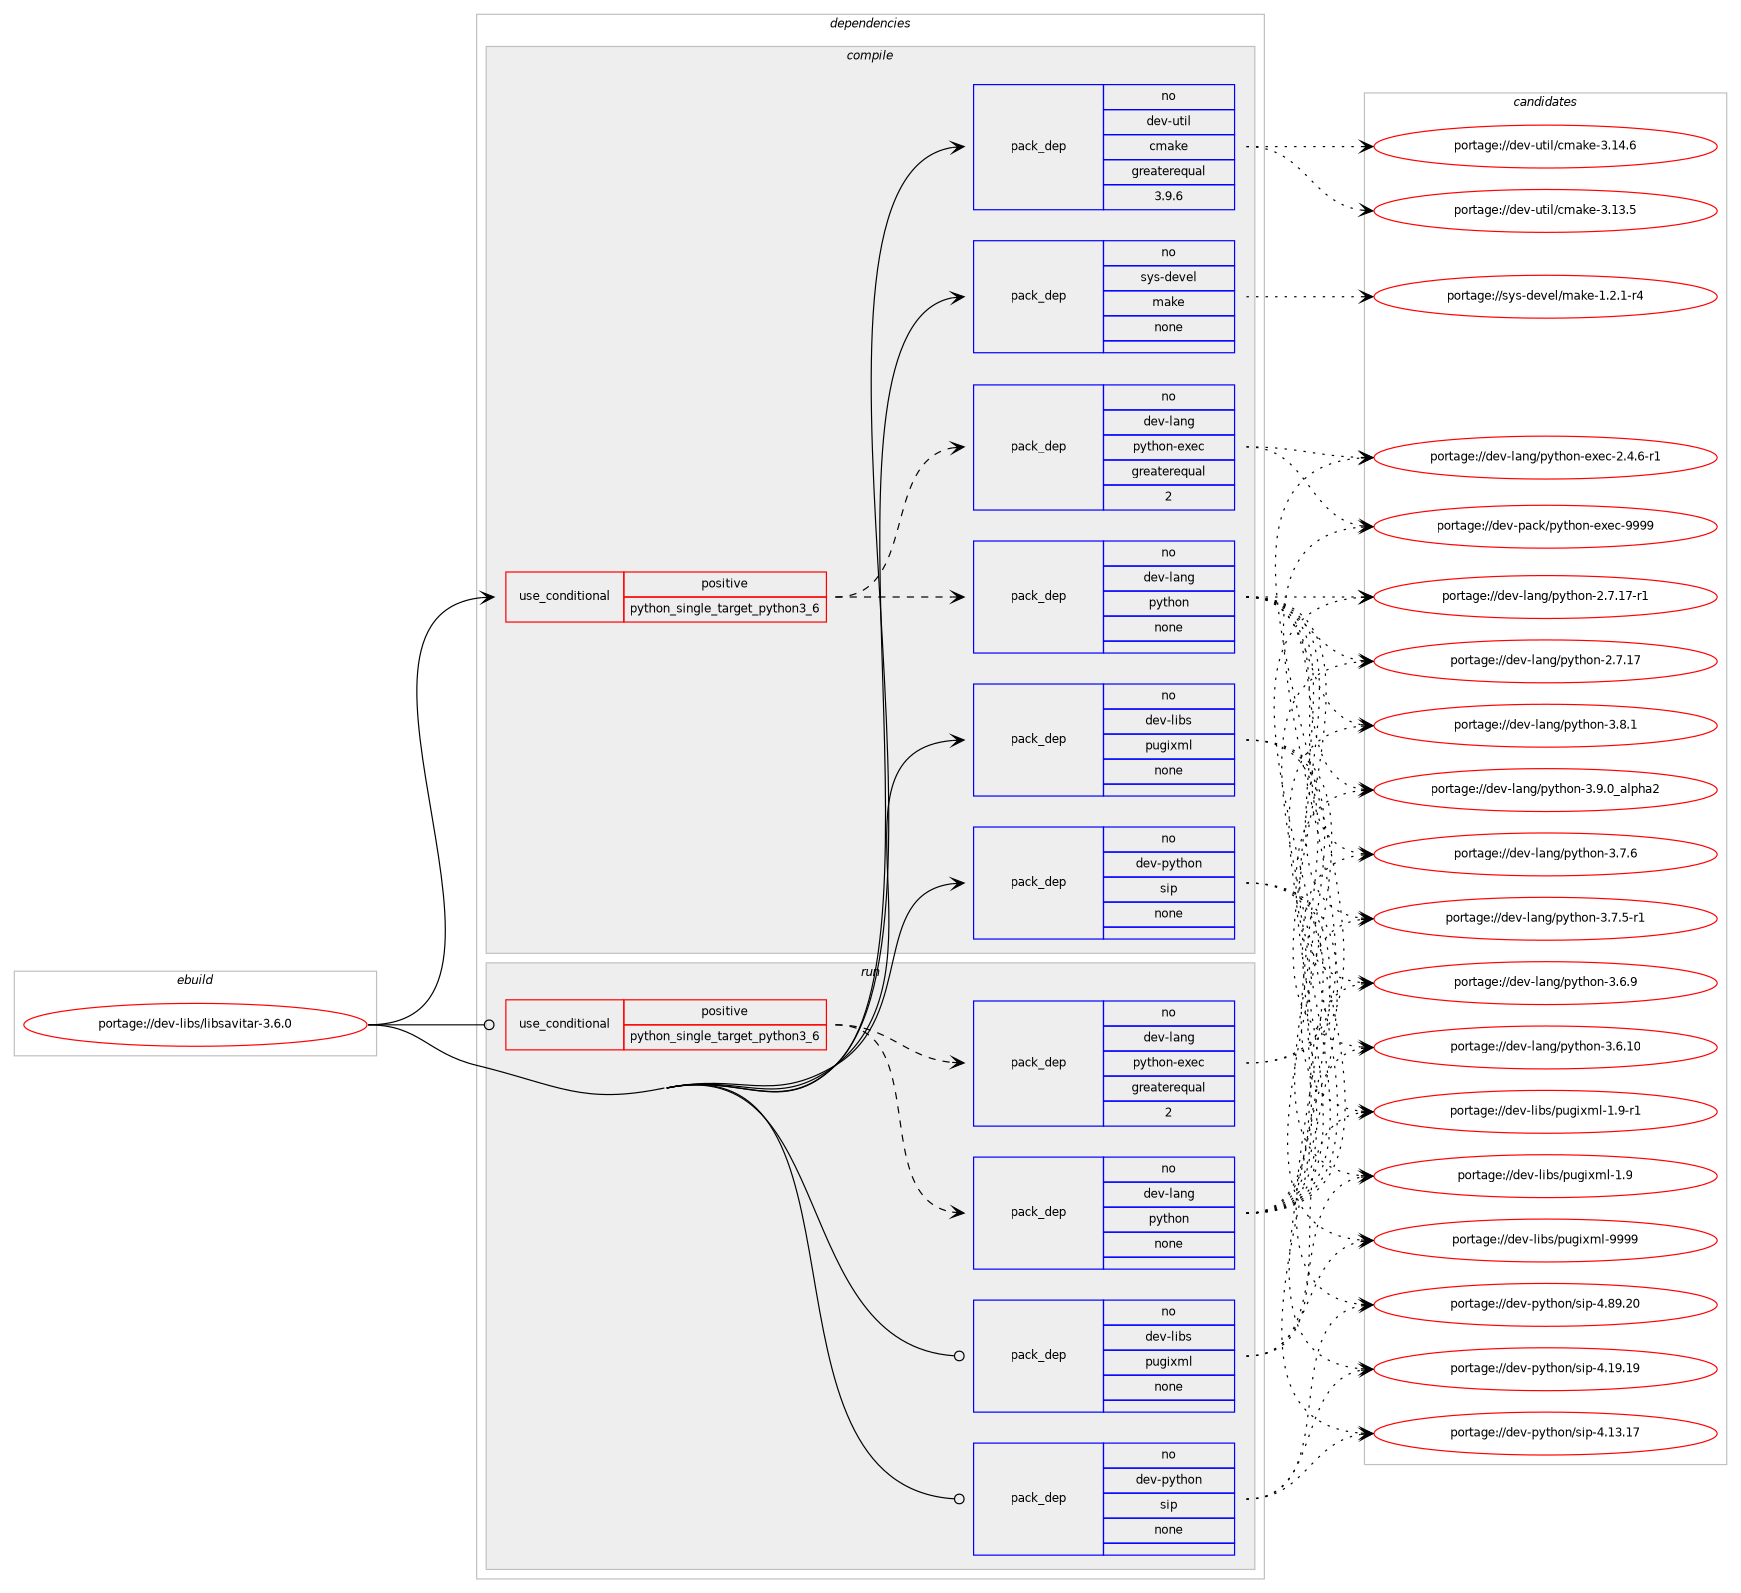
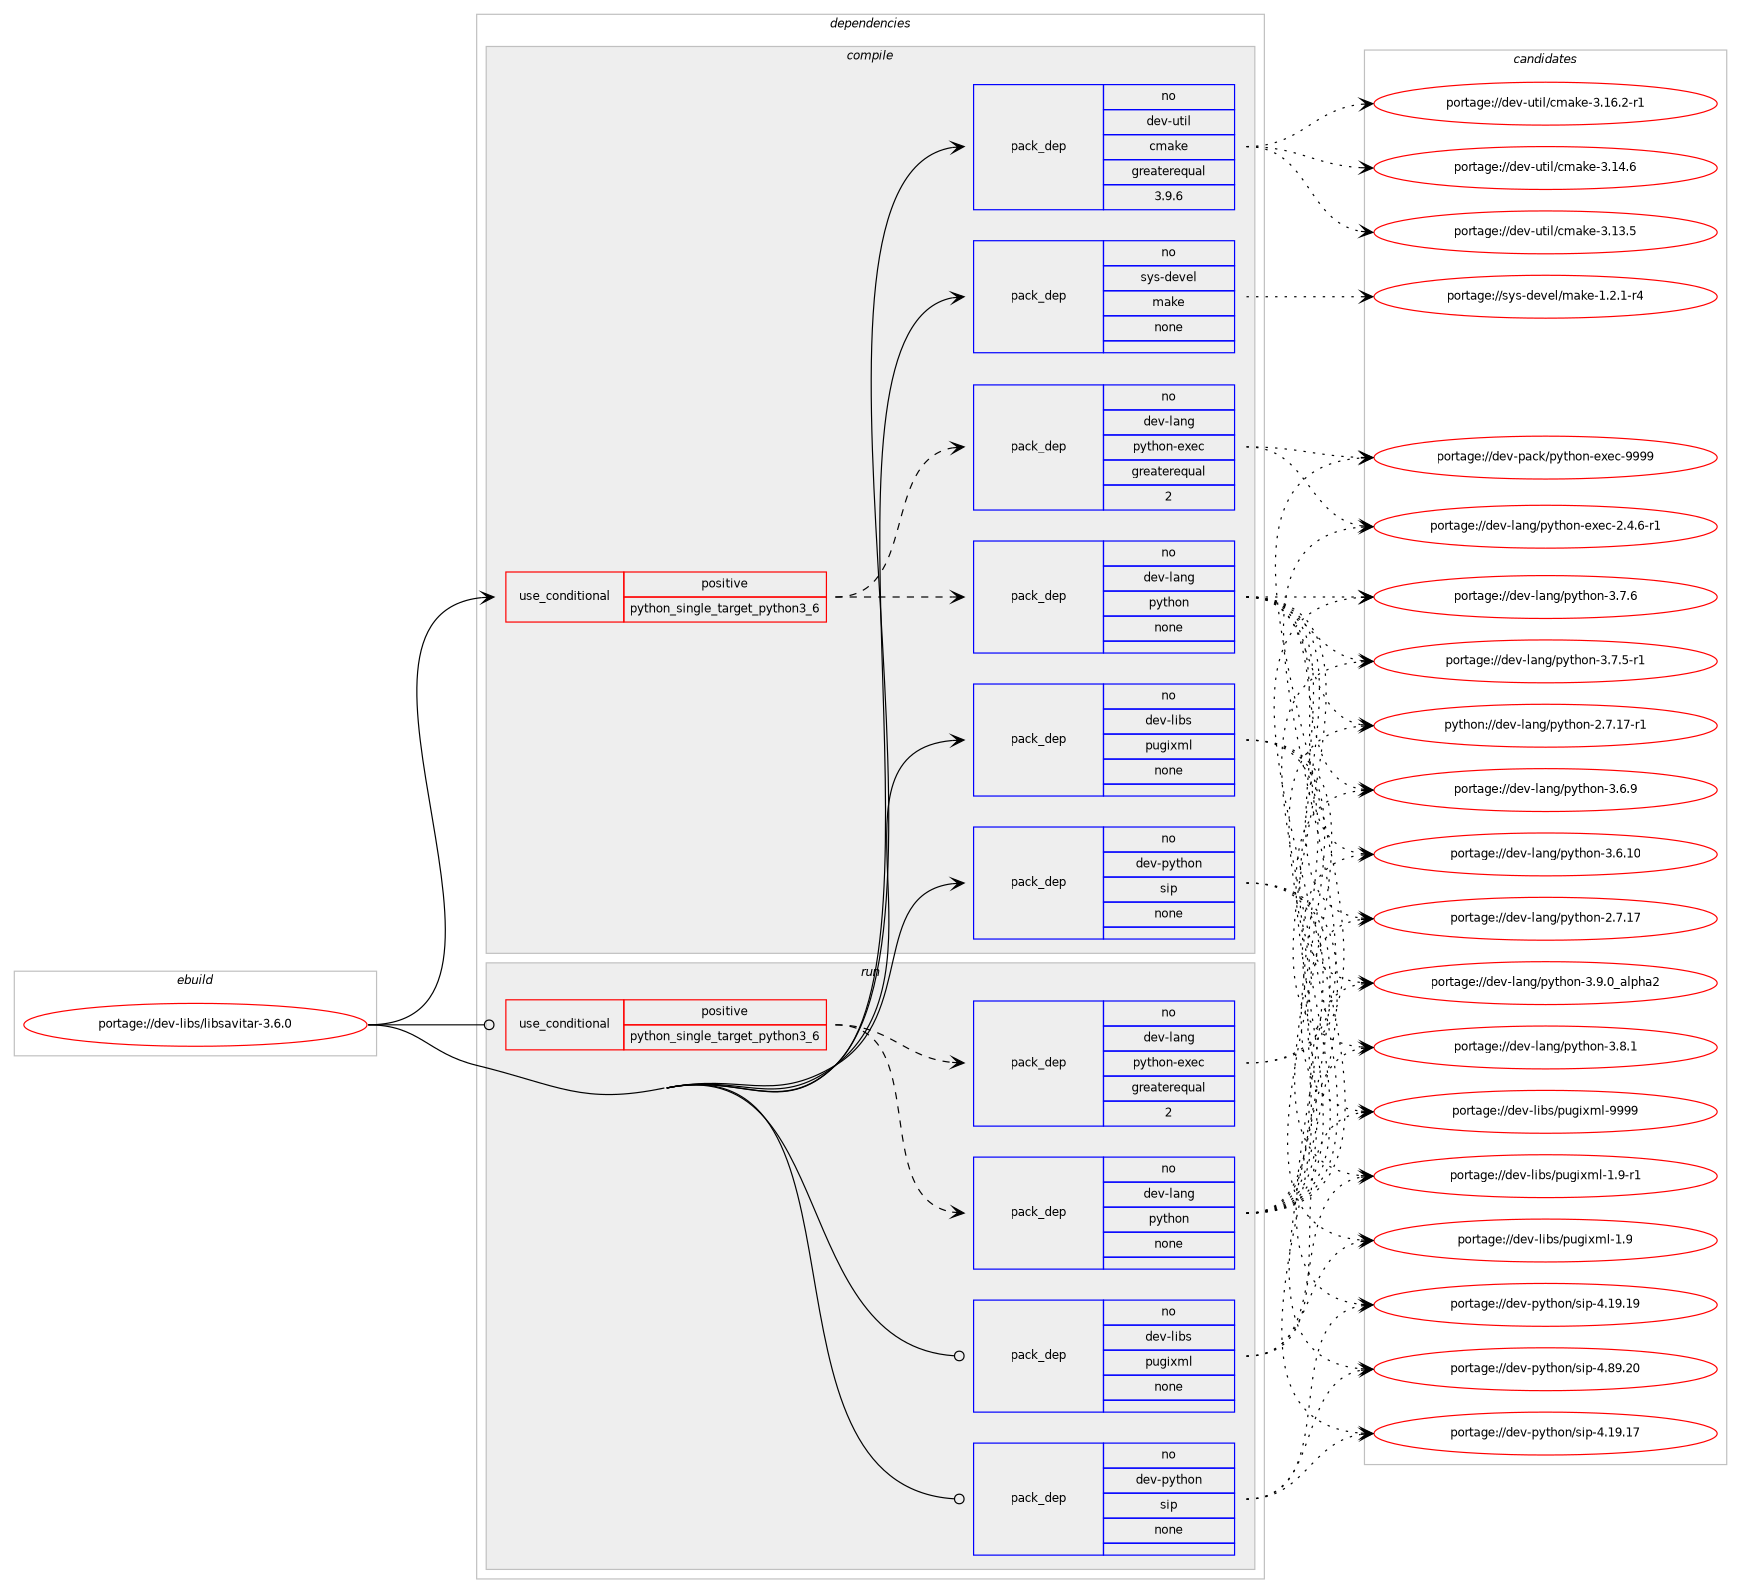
node "portage://dev-util/cmake-3.16.2-r1": added
node "portage://dev-lang/python-2.7.17-r1": label "portage://dev-lang/python-2.7.17-r1" -> "python://dev-lang/python-2.7.17-r1"
node "portage://dev-python/sip-4.13.17": label "portage://dev-python/sip-4.13.17" -> "portage://dev-python/sip-4.19.17"
